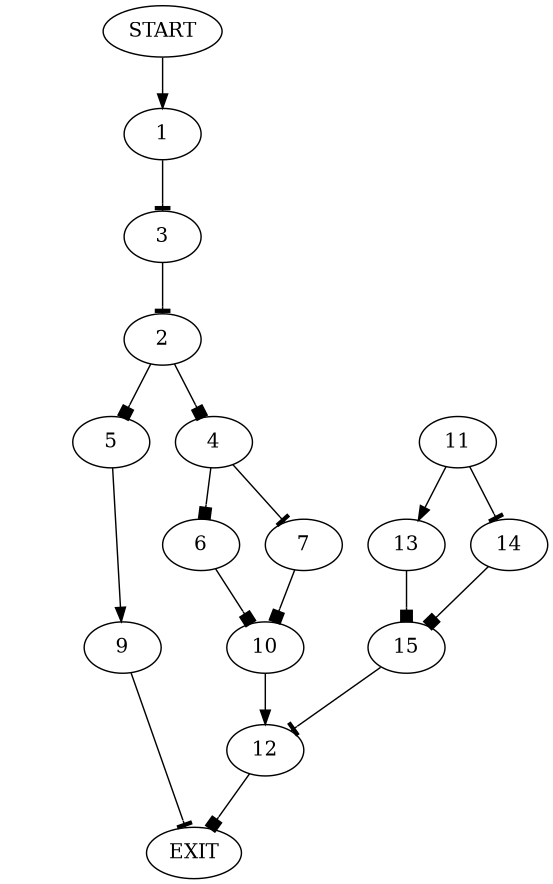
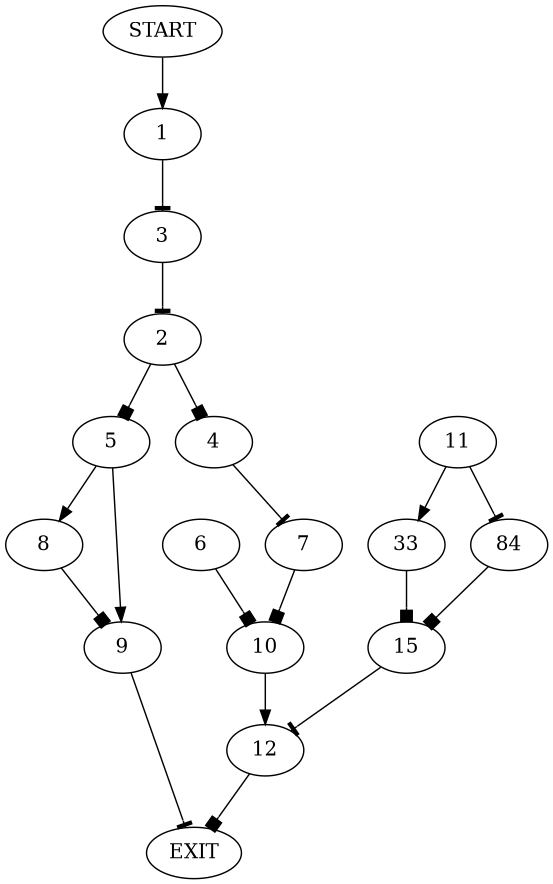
edge "4" -> "6": removed
node "8": added
node "13": label "13" -> "33"
node "14": label "14" -> "84"
